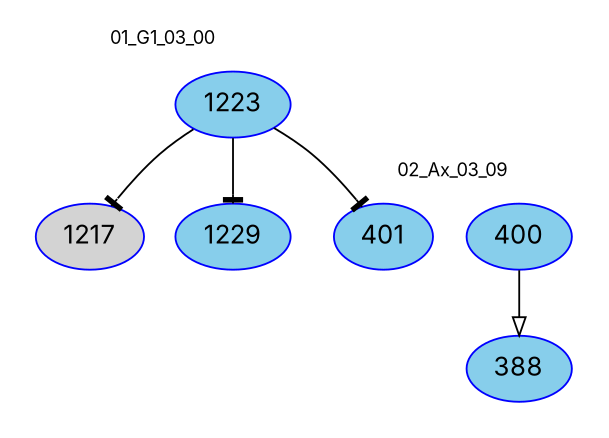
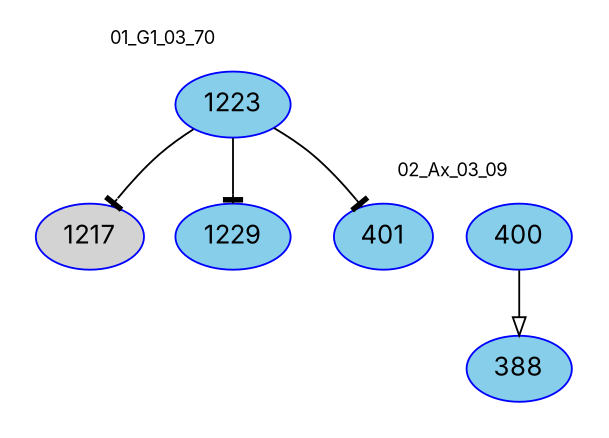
cluster "01_G1_03_00": label "01_G1_03_00" -> "01_G1_03_70"
